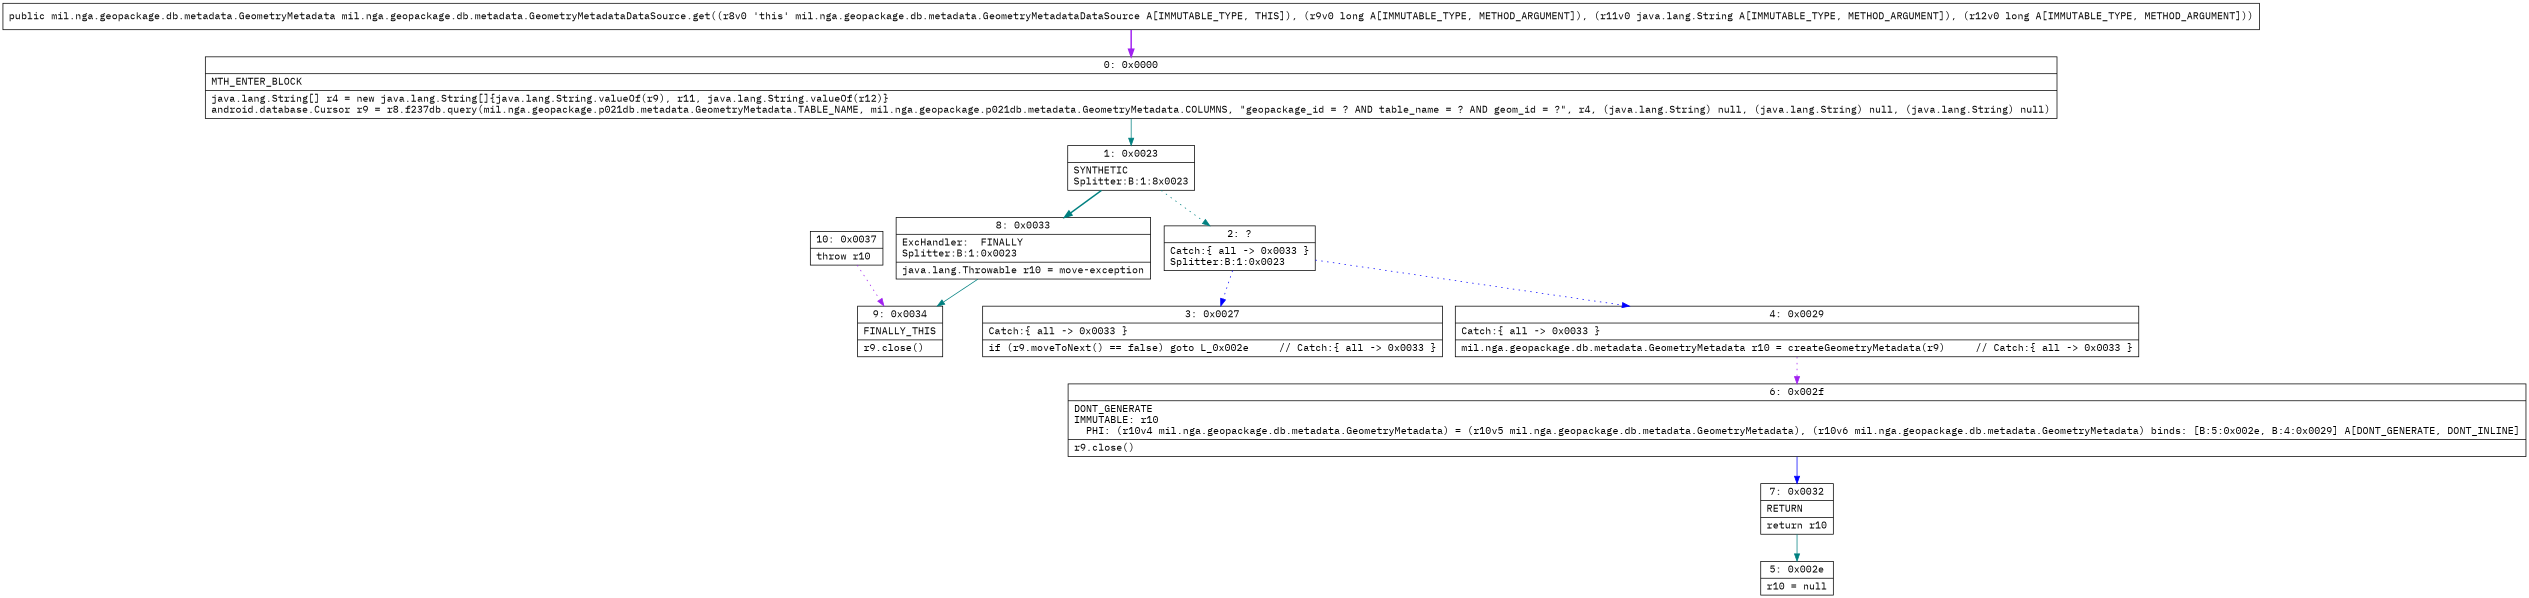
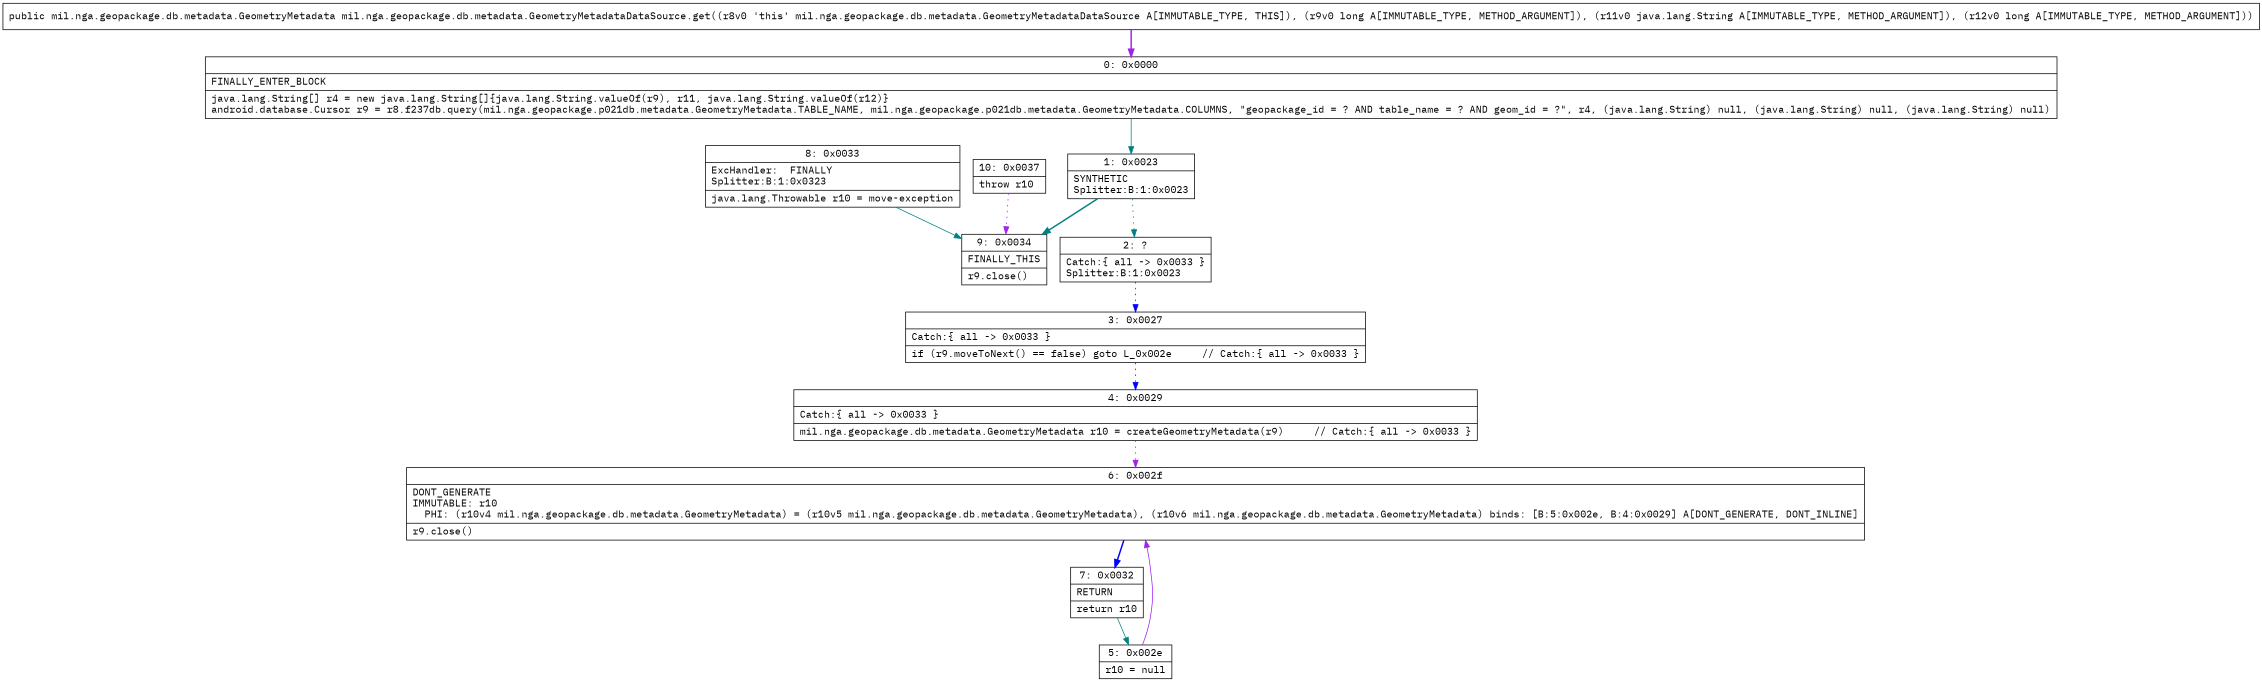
node "0: 0x0000": text "MTH_ENTER_BLOCK" -> "FINALLY_ENTER_BLOCK"
node "1: 0x0023": text "Splitter:B:1:8x0023" -> "Splitter:B:1:0x0023"
edge "1: 0x0023" -> "8: 0x0033": now "1: 0x0023" -> "9: 0x0034"
node "8: 0x0033": text "Splitter:B:1:0x0023" -> "Splitter:B:1:0x0323"
edge "2: ?" -> "4: 0x0029": now "3: 0x0027" -> "4: 0x0029"
edge "6: 0x002f" -> "7: 0x0032": style solid -> bold
edge "5: 0x002e" -> "6: 0x002f": added
